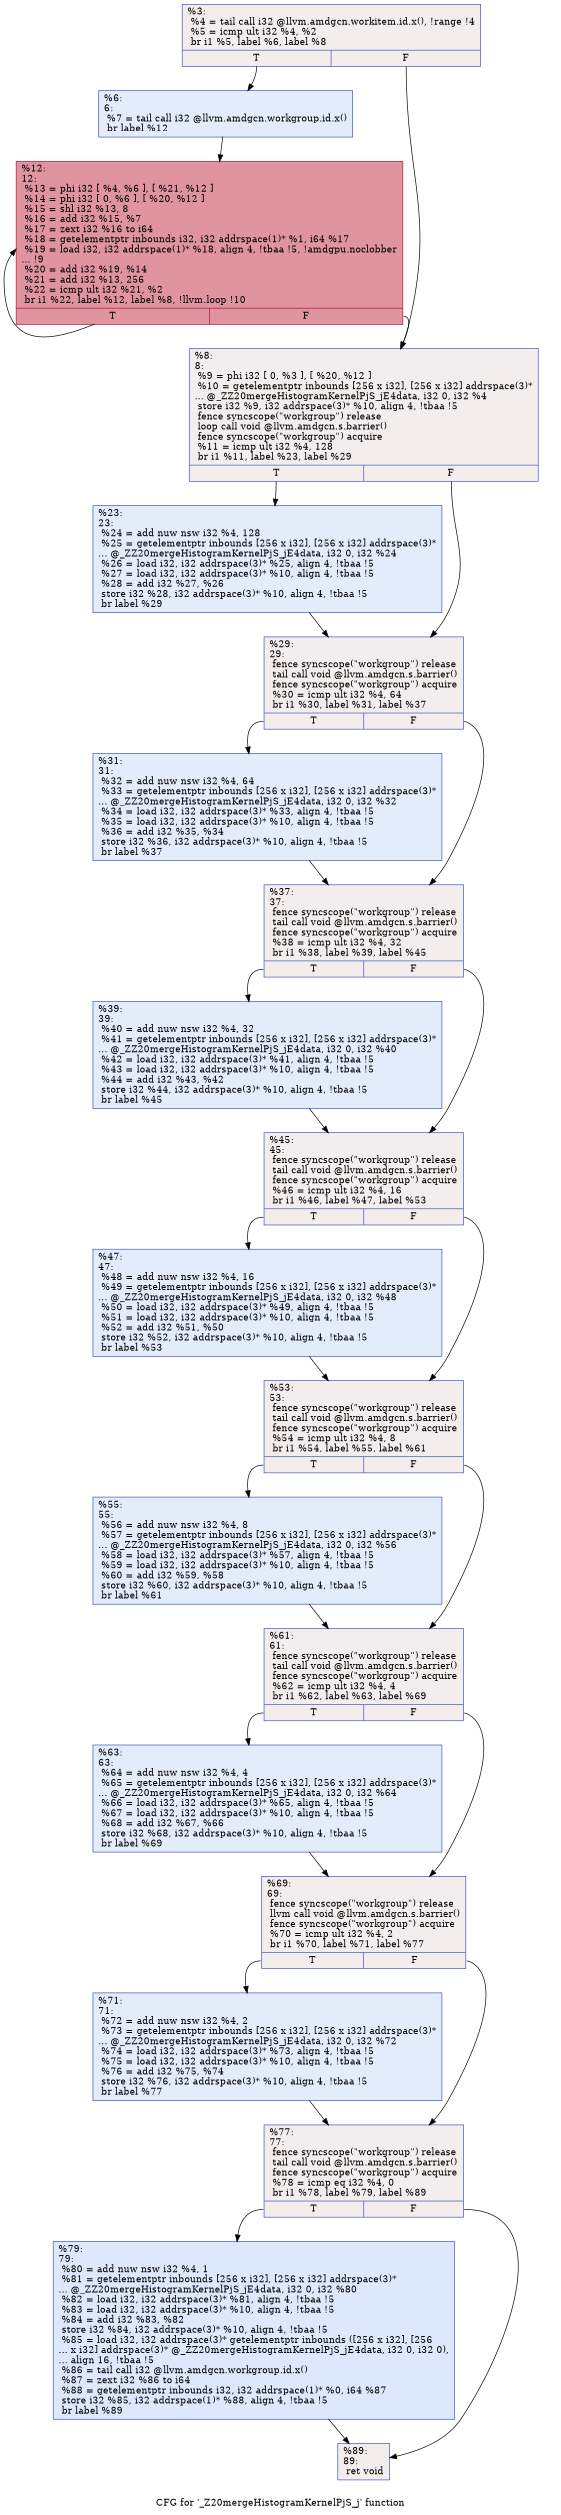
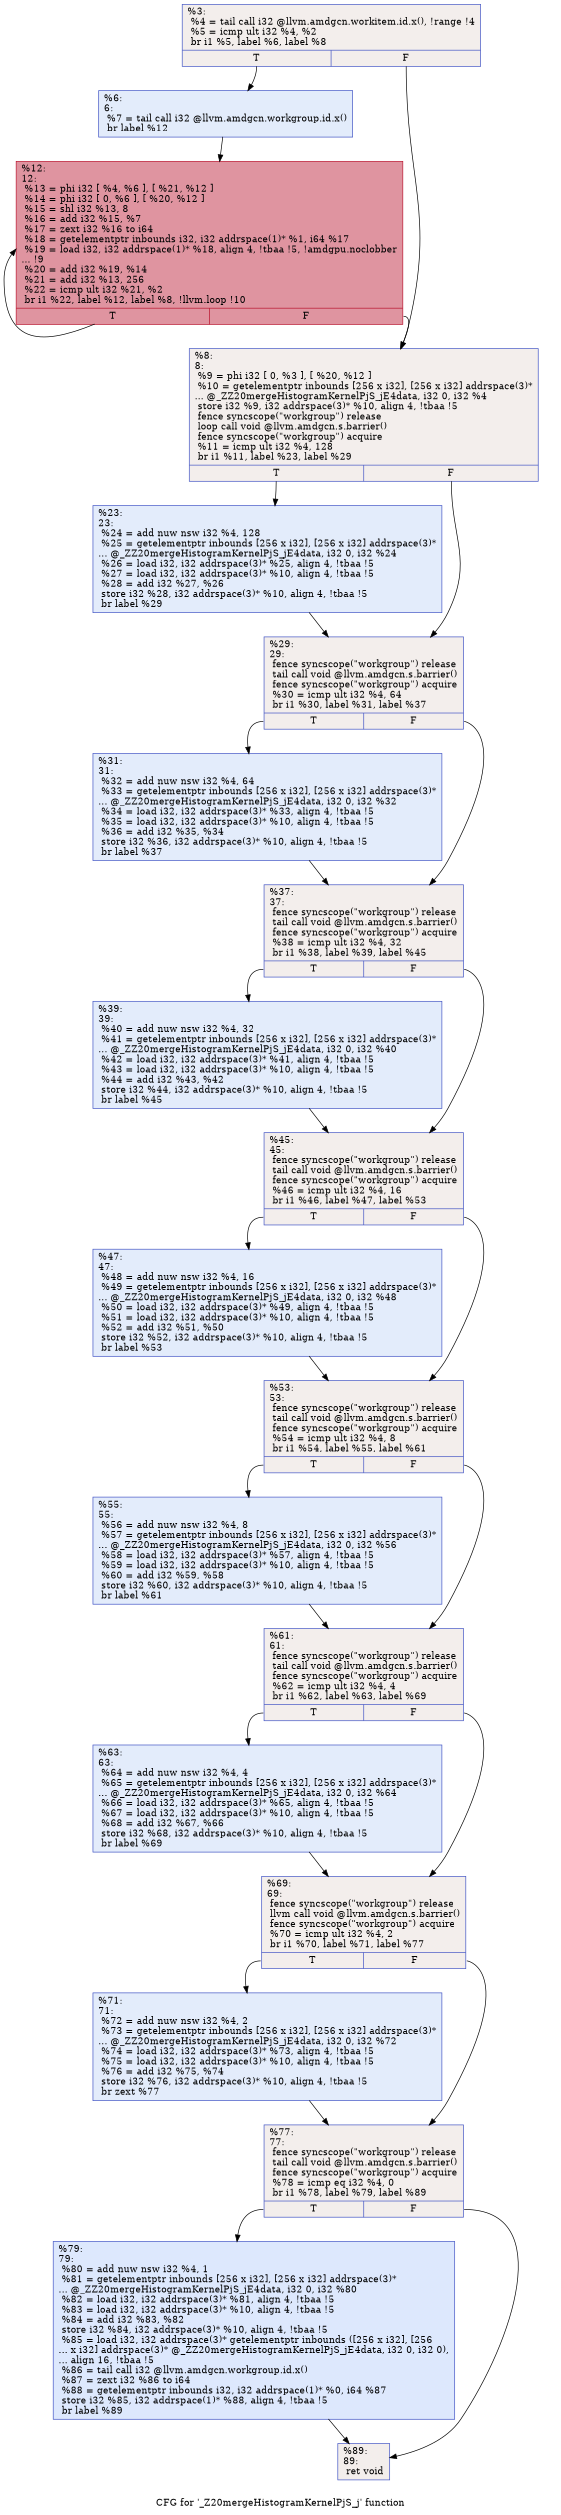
node "%71:": text "br label %77" -> "br zext %77"
